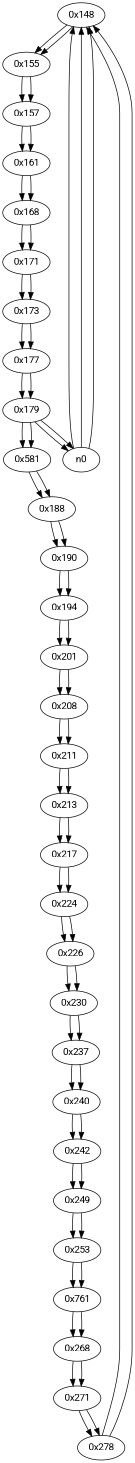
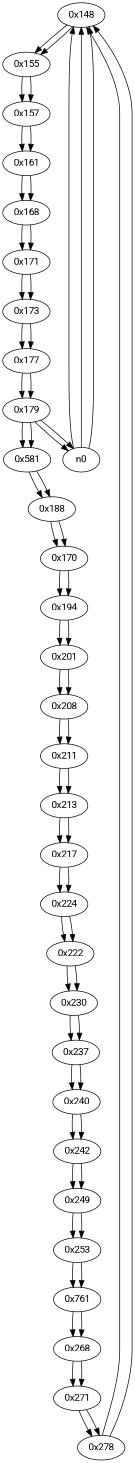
node "0x190": label "0x190" -> "0x170"
node "0x226": label "0x226" -> "0x222"
